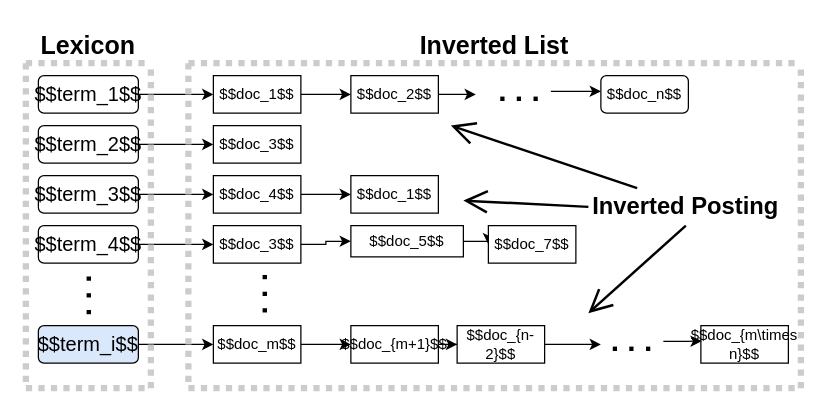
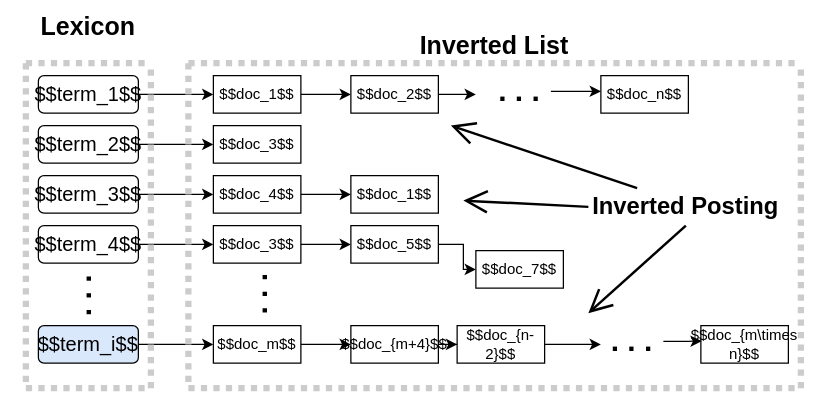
node "Lexicon": moved (88, 44) -> (88, 26)
node "$$doc_n$$": shape rounded rectangle -> rectangle
node "$$doc_5$$": size 113x31 -> 88x38
node "$$doc_7$$": moved (532, 244) -> (519, 269)
node "$$doc_{m+1}$$": label "$$doc_{m+1}$$" -> "$$doc_{m+4}$$"
